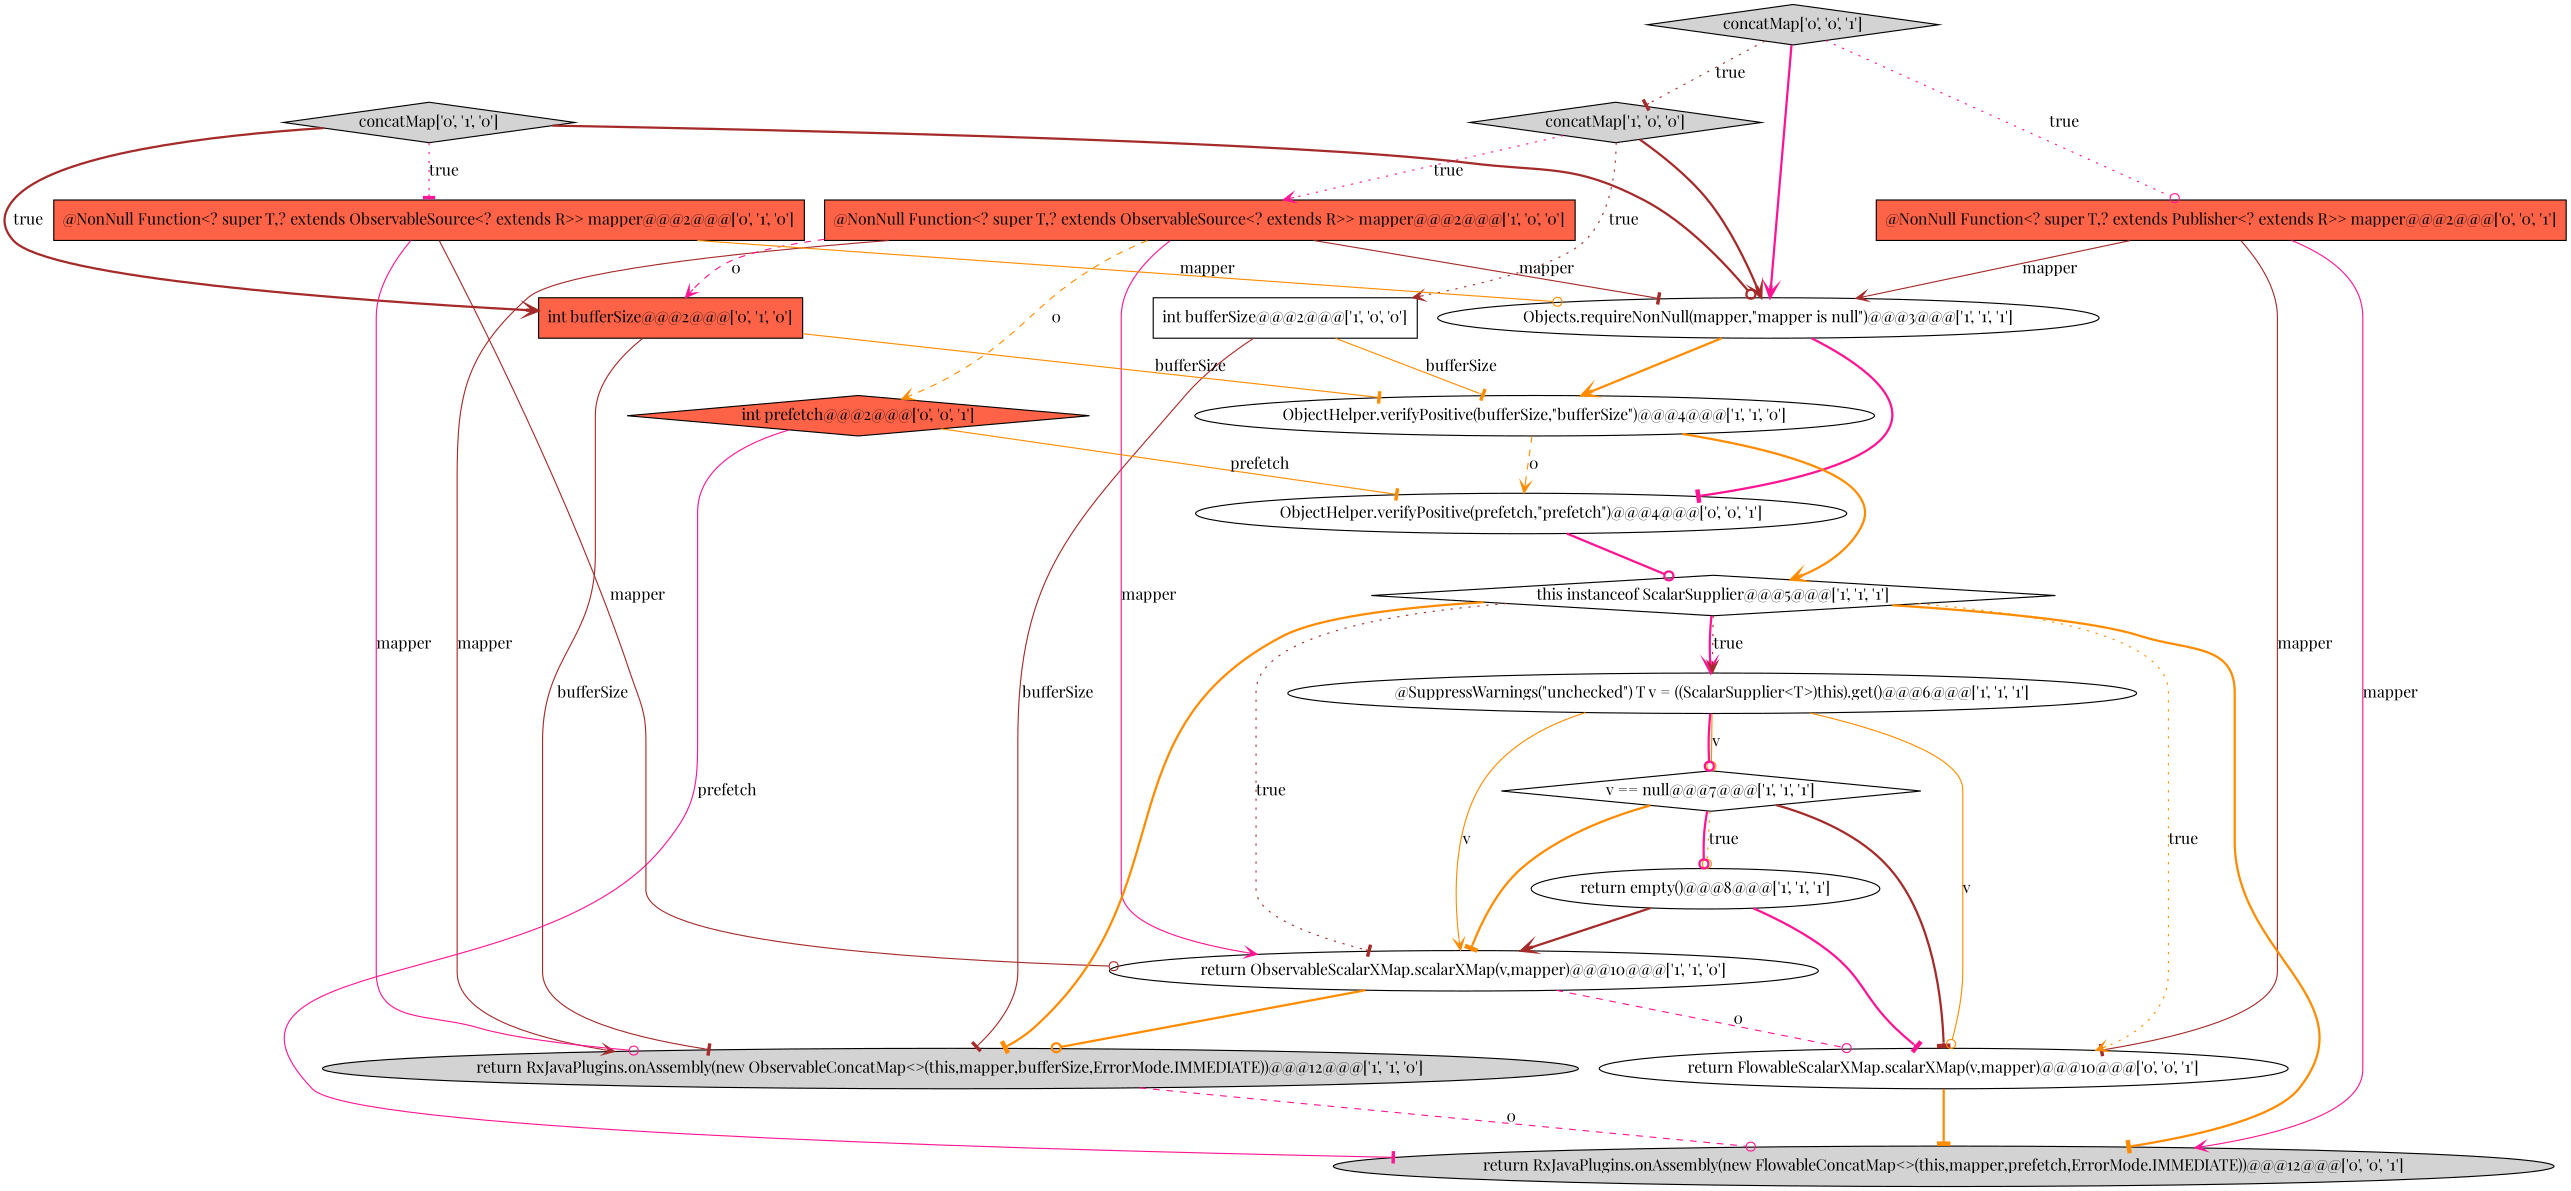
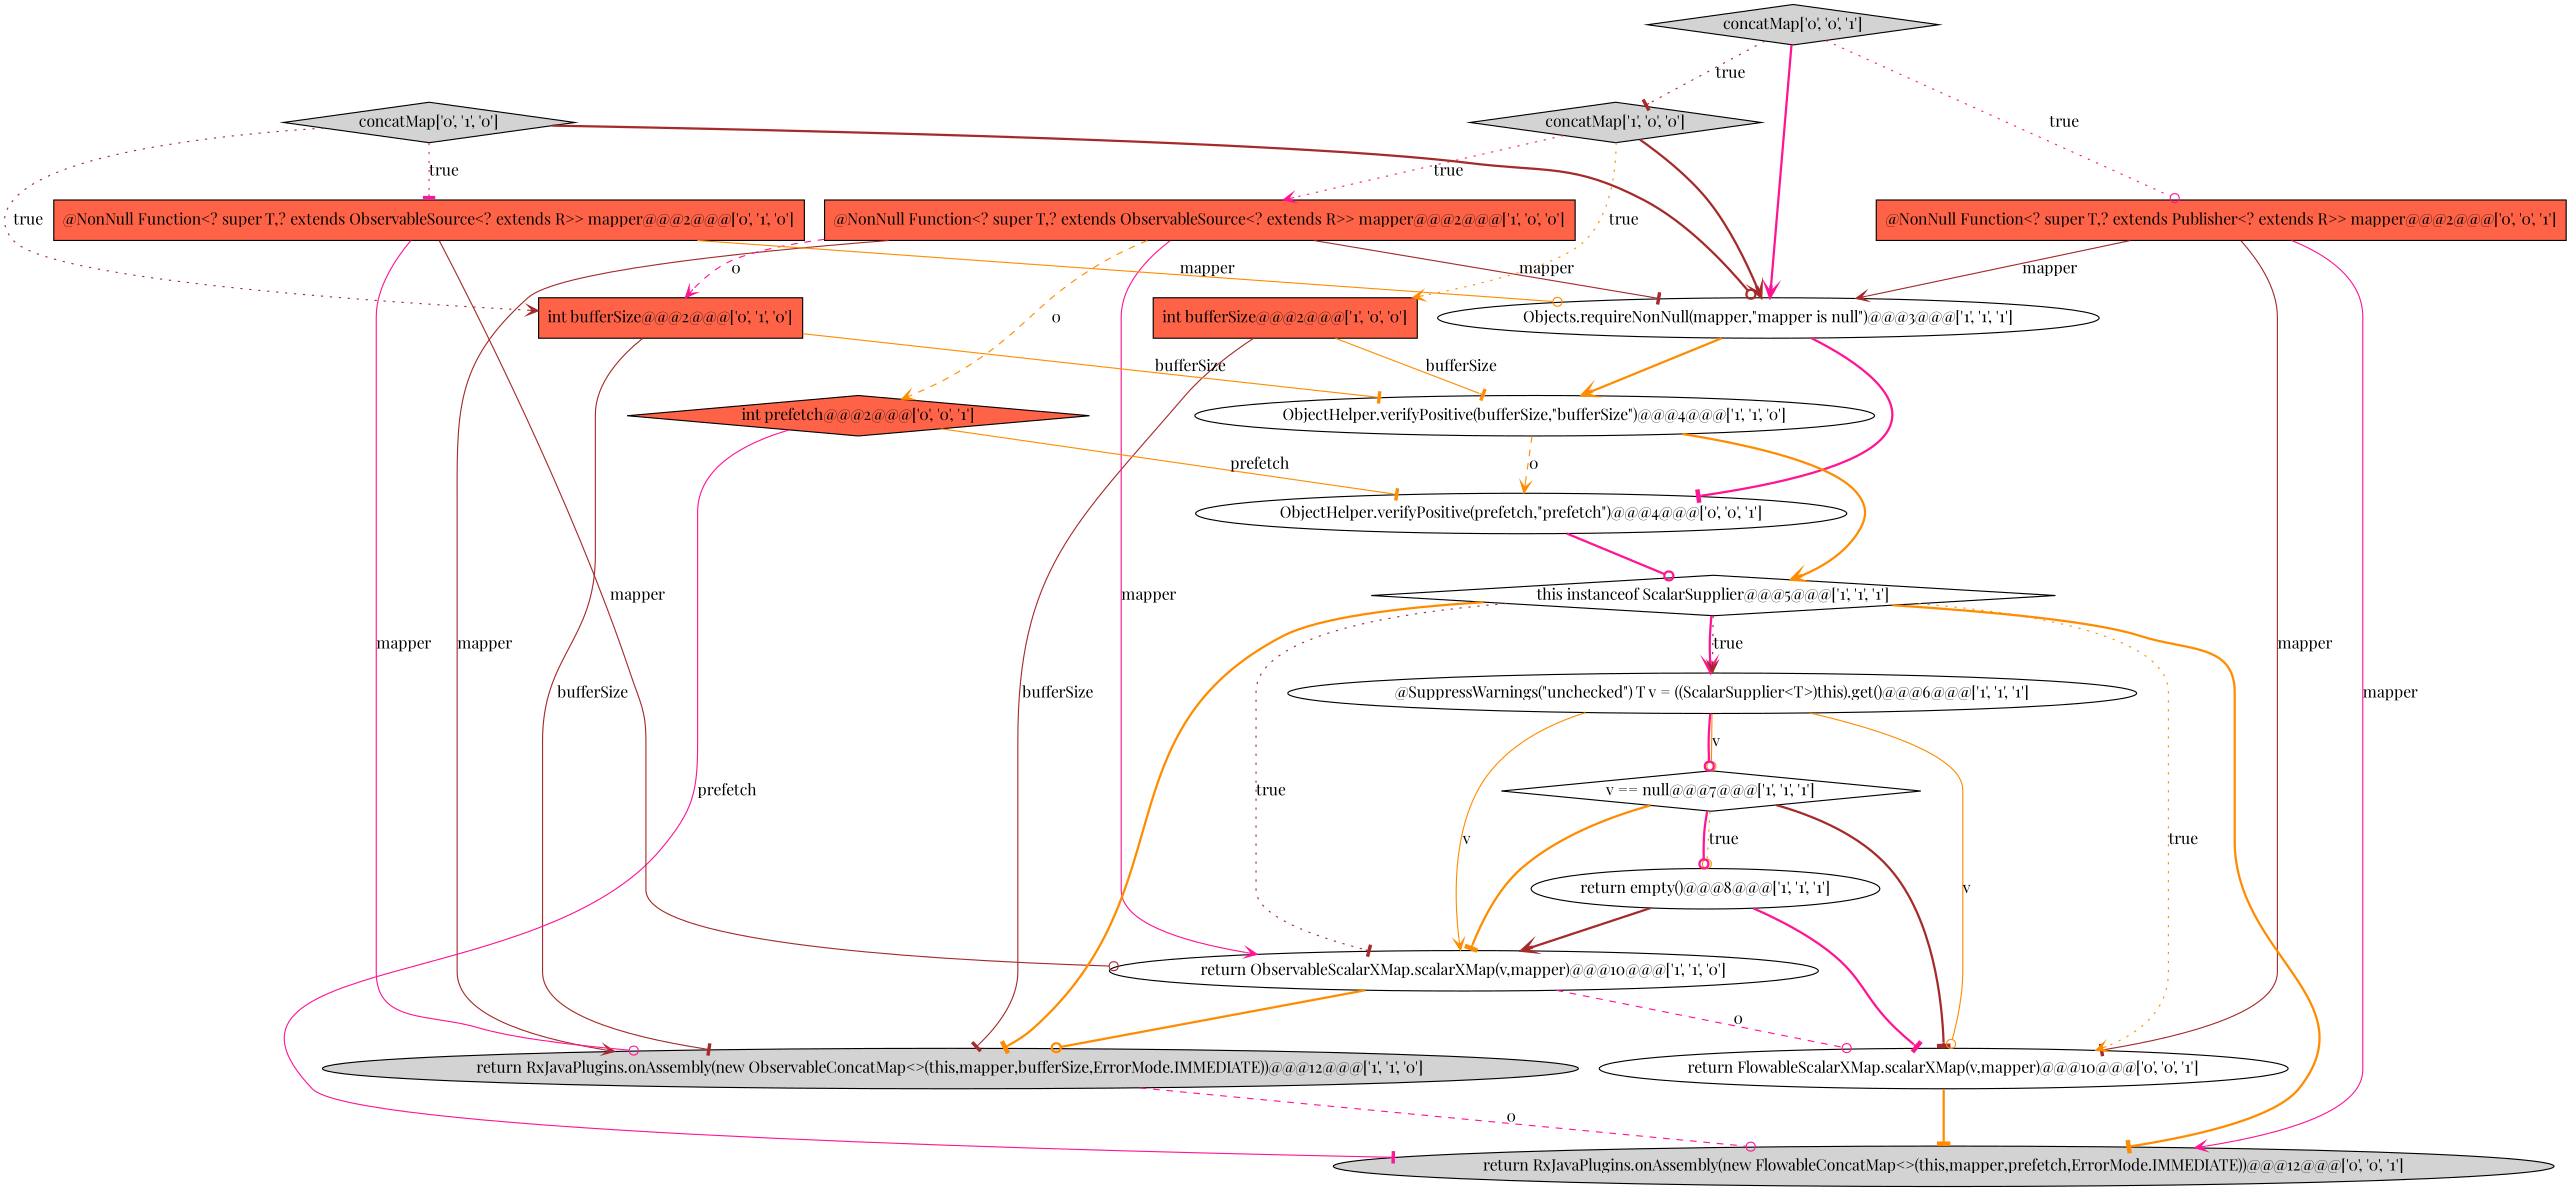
edge "concatMap['1', '0', '0']" -> "int bufferSize@@@2@@@['1', '0', '0']": color brown -> darkorange
edge "concatMap['0', '1', '0']" -> "int bufferSize@@@2@@@['0', '1', '0']": style bold -> dotted
node "int bufferSize@@@2@@@['1', '0', '0']": fillcolor white -> tomato
